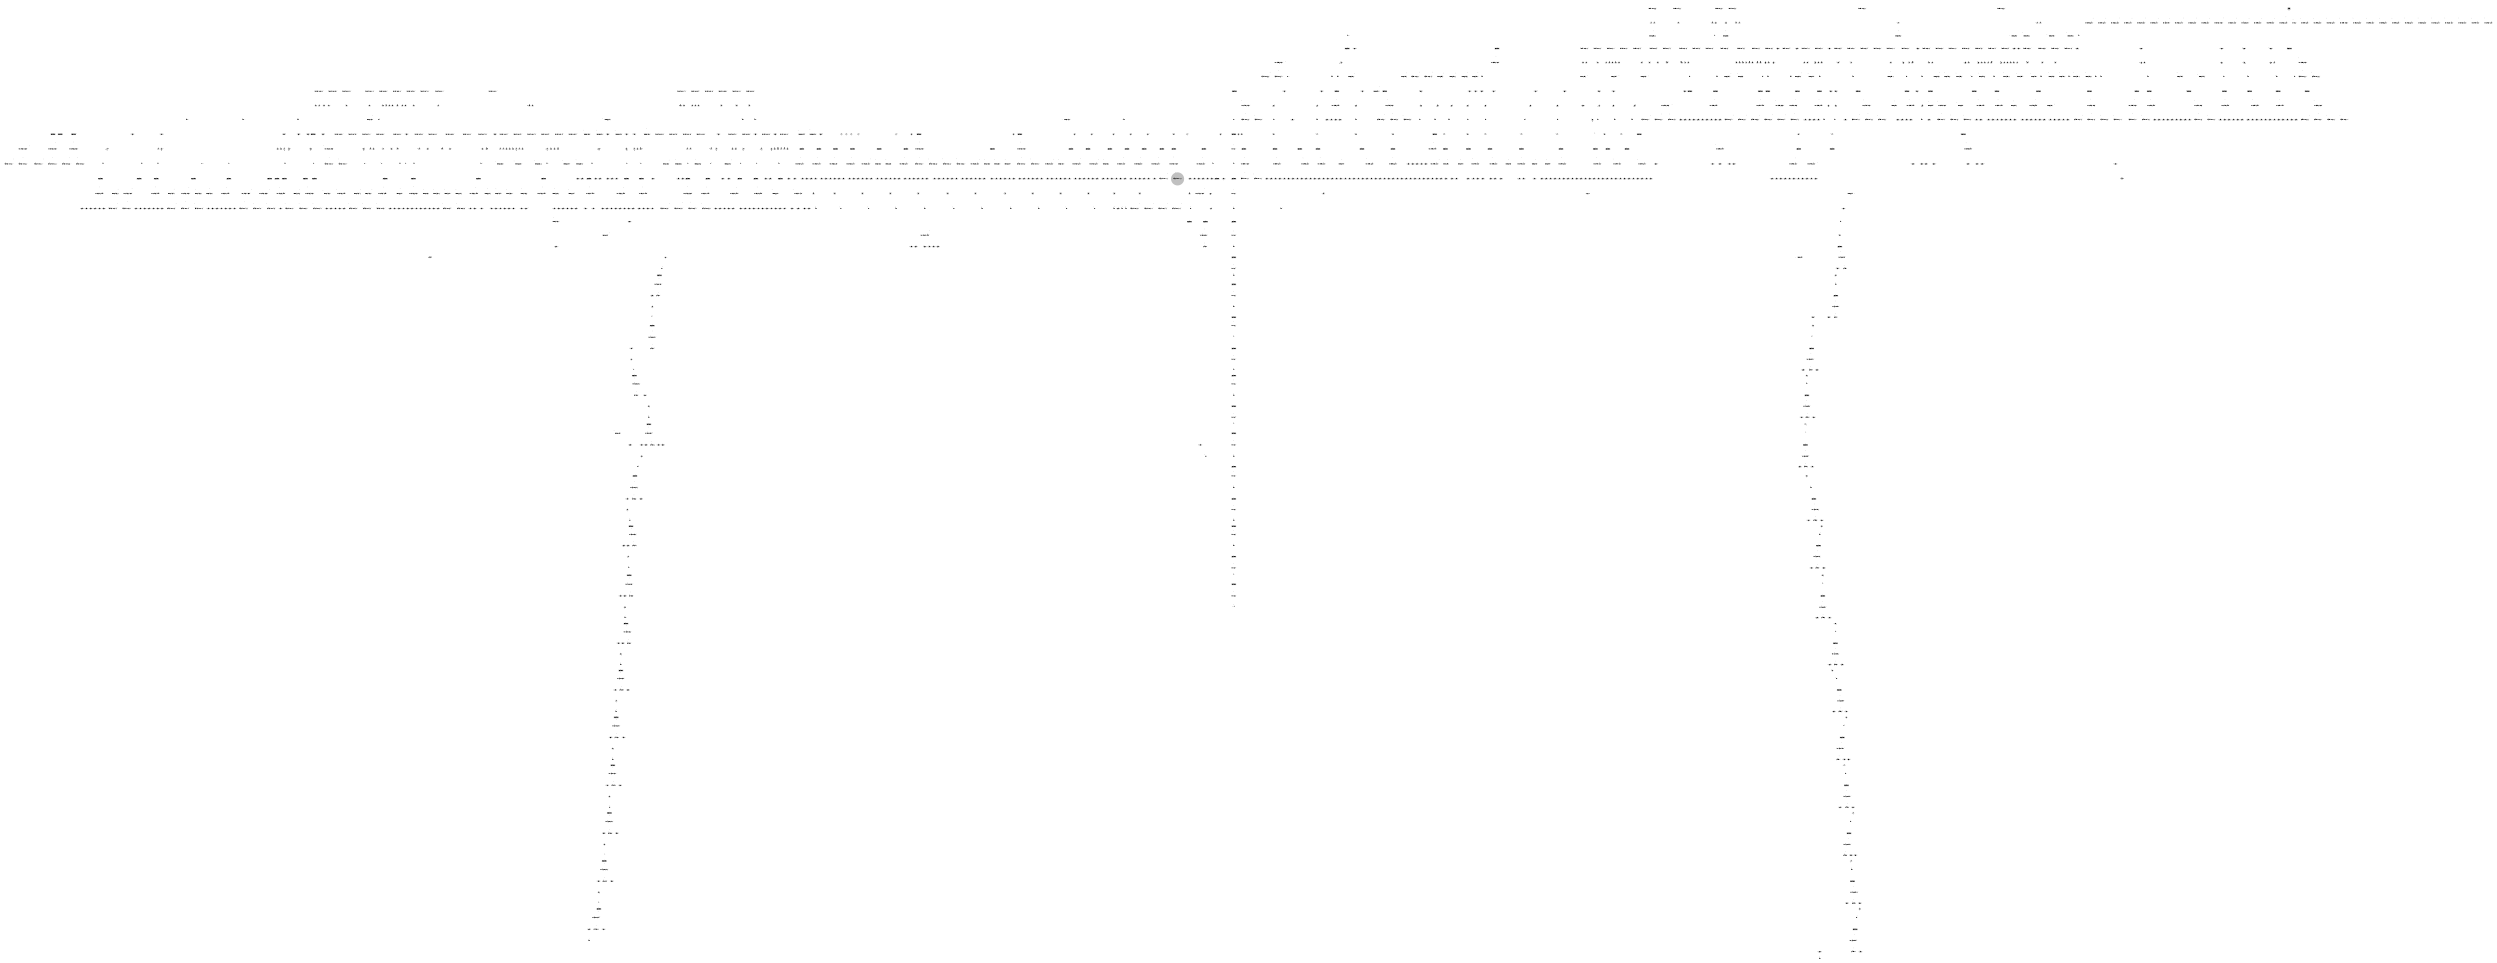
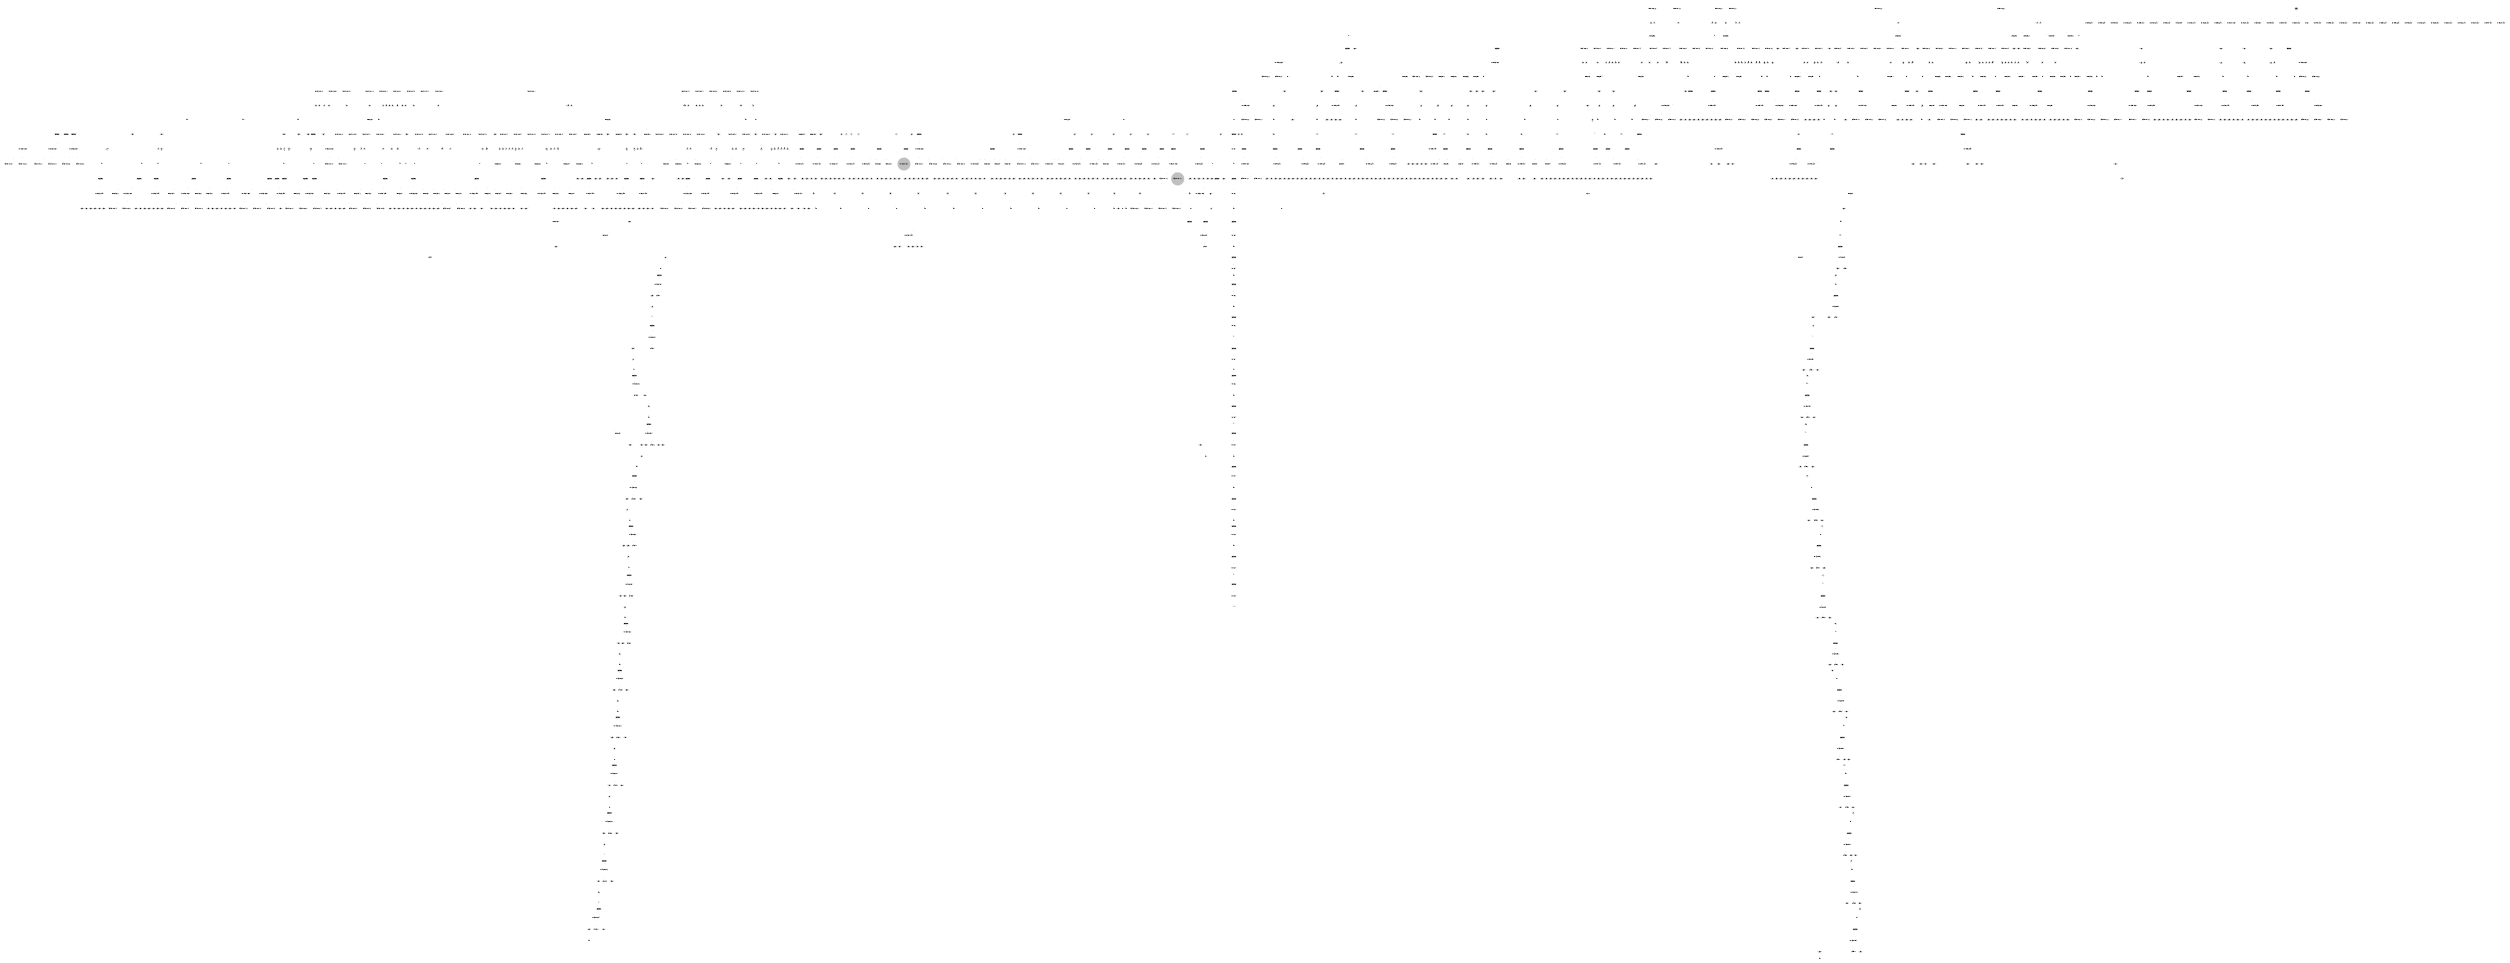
node "( init ( cell left 4 3 pawn ) )": added
node "( true ( cell right 1 2 pawn ) )": fillcolor white -> grey
